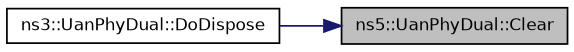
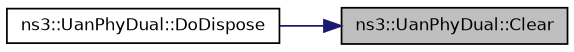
node "ns5::UanPhyDual::Clear": label "ns5::UanPhyDual::Clear" -> "ns3::UanPhyDual::Clear"
